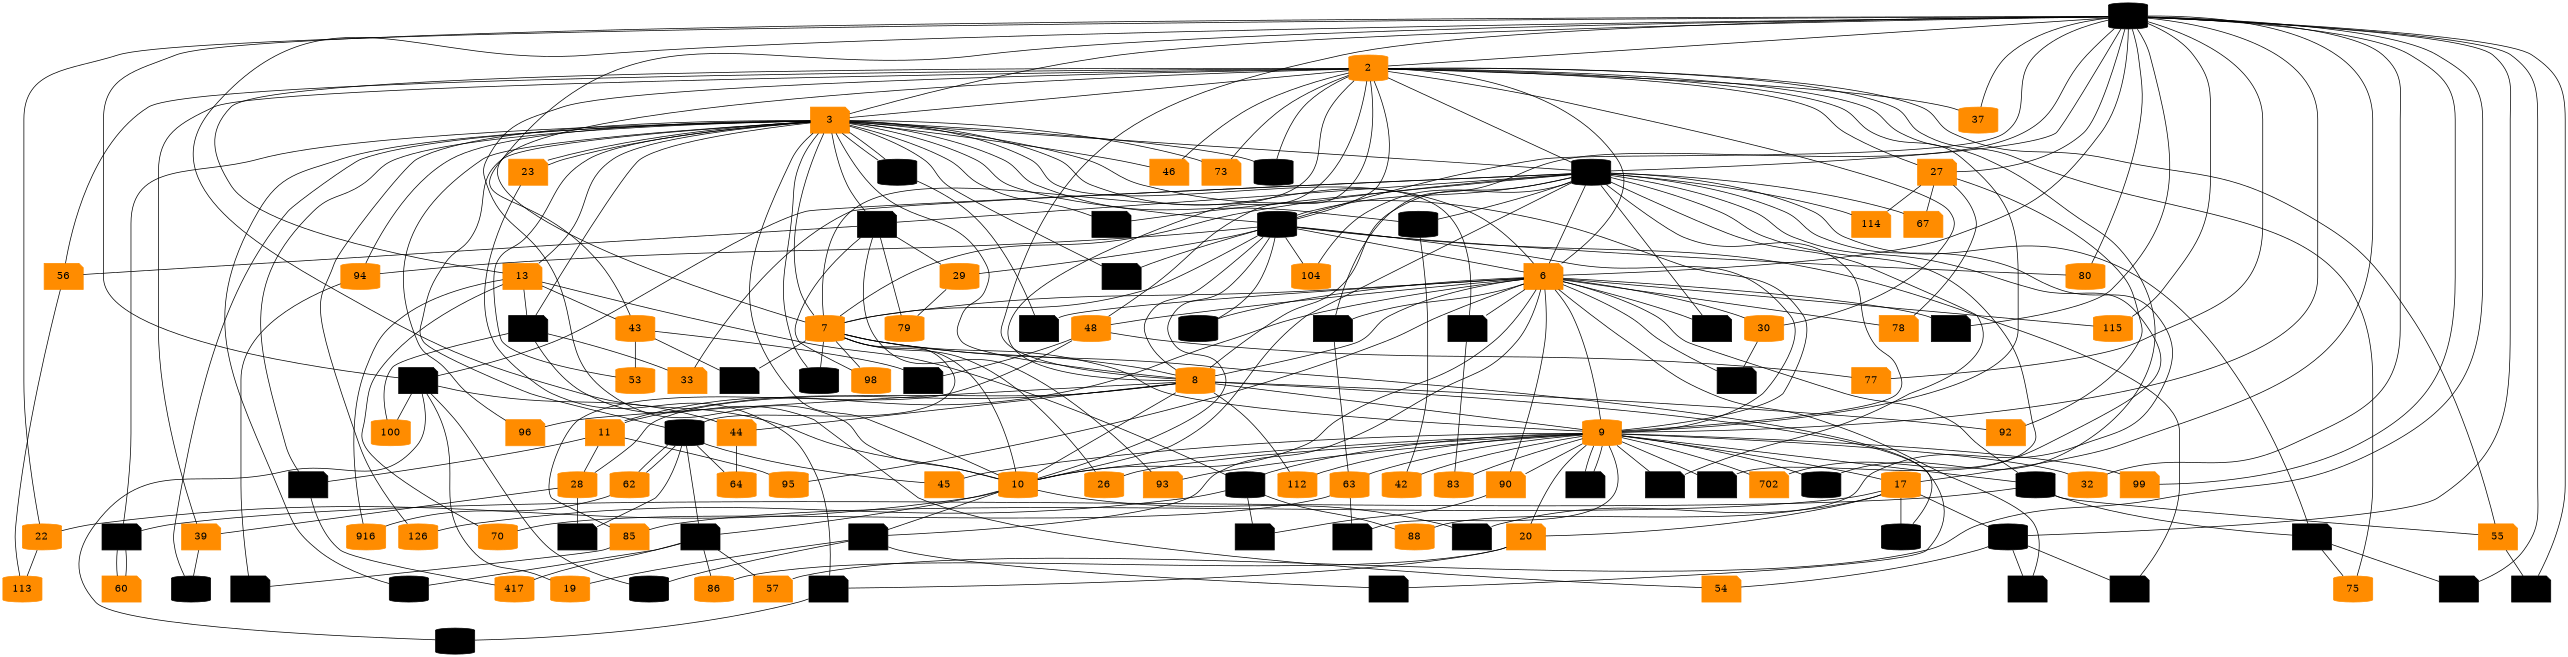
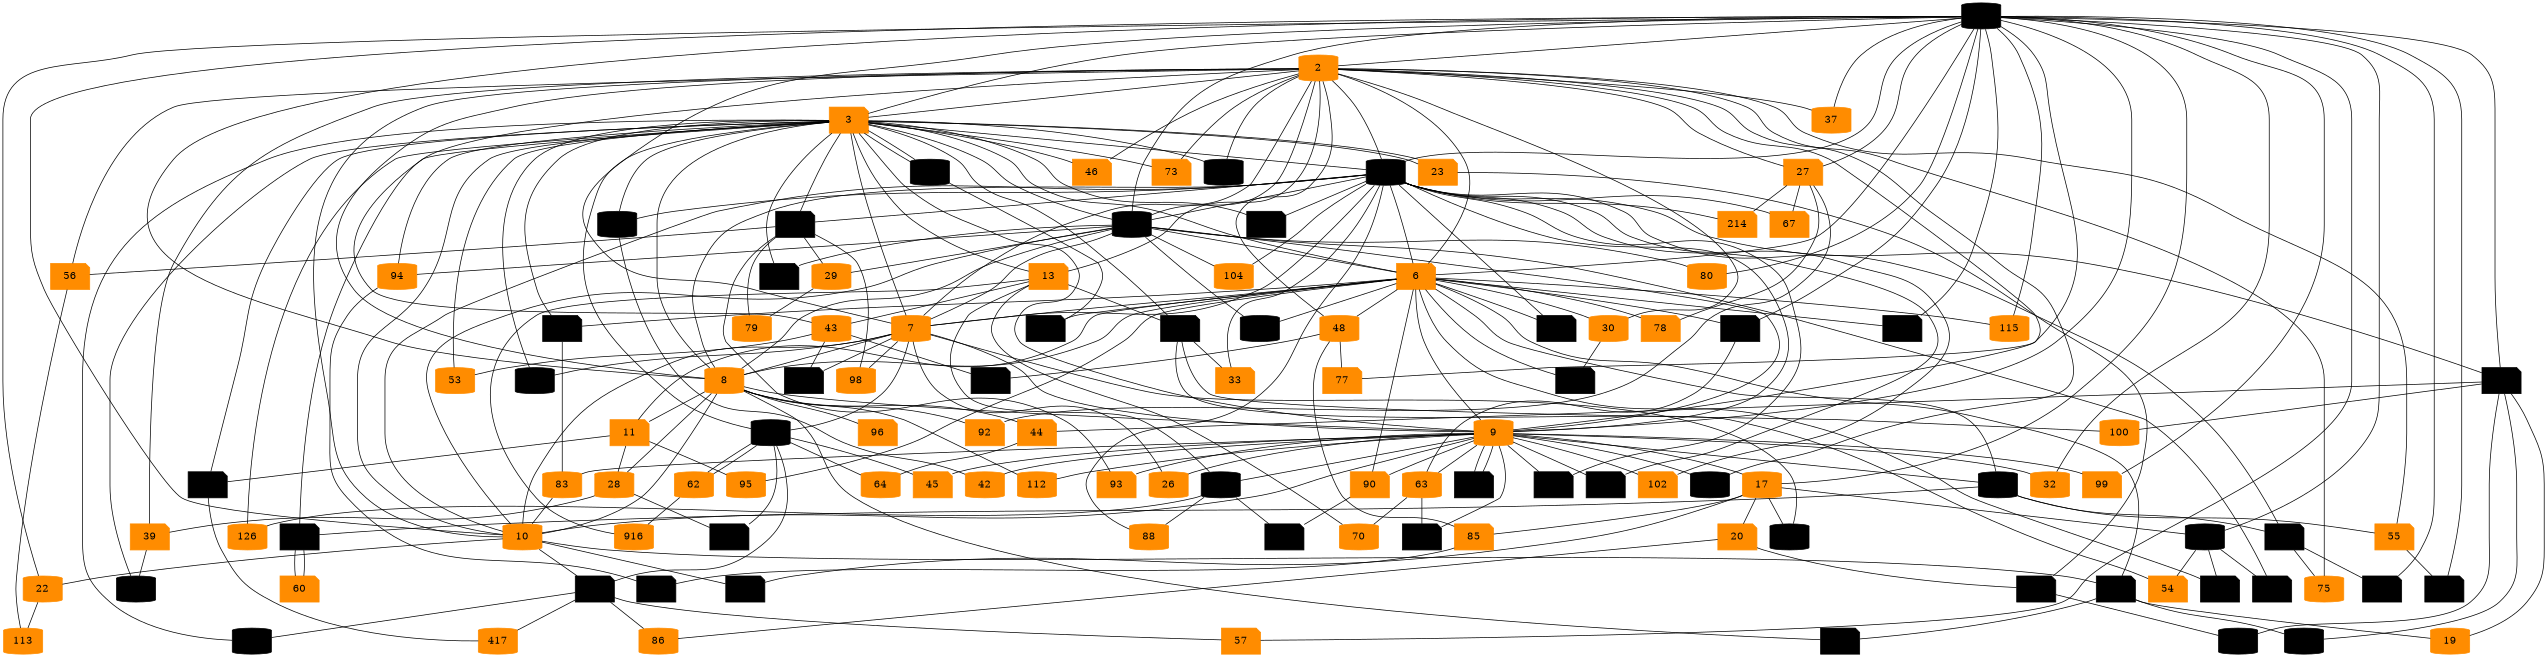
edge "3" -- "96": removed
node "114": label "114" -> "214"
edge "6" -- "10": now "83" -- "10"
edge "9" -- "20": removed
node "702": label "702" -> "102"
